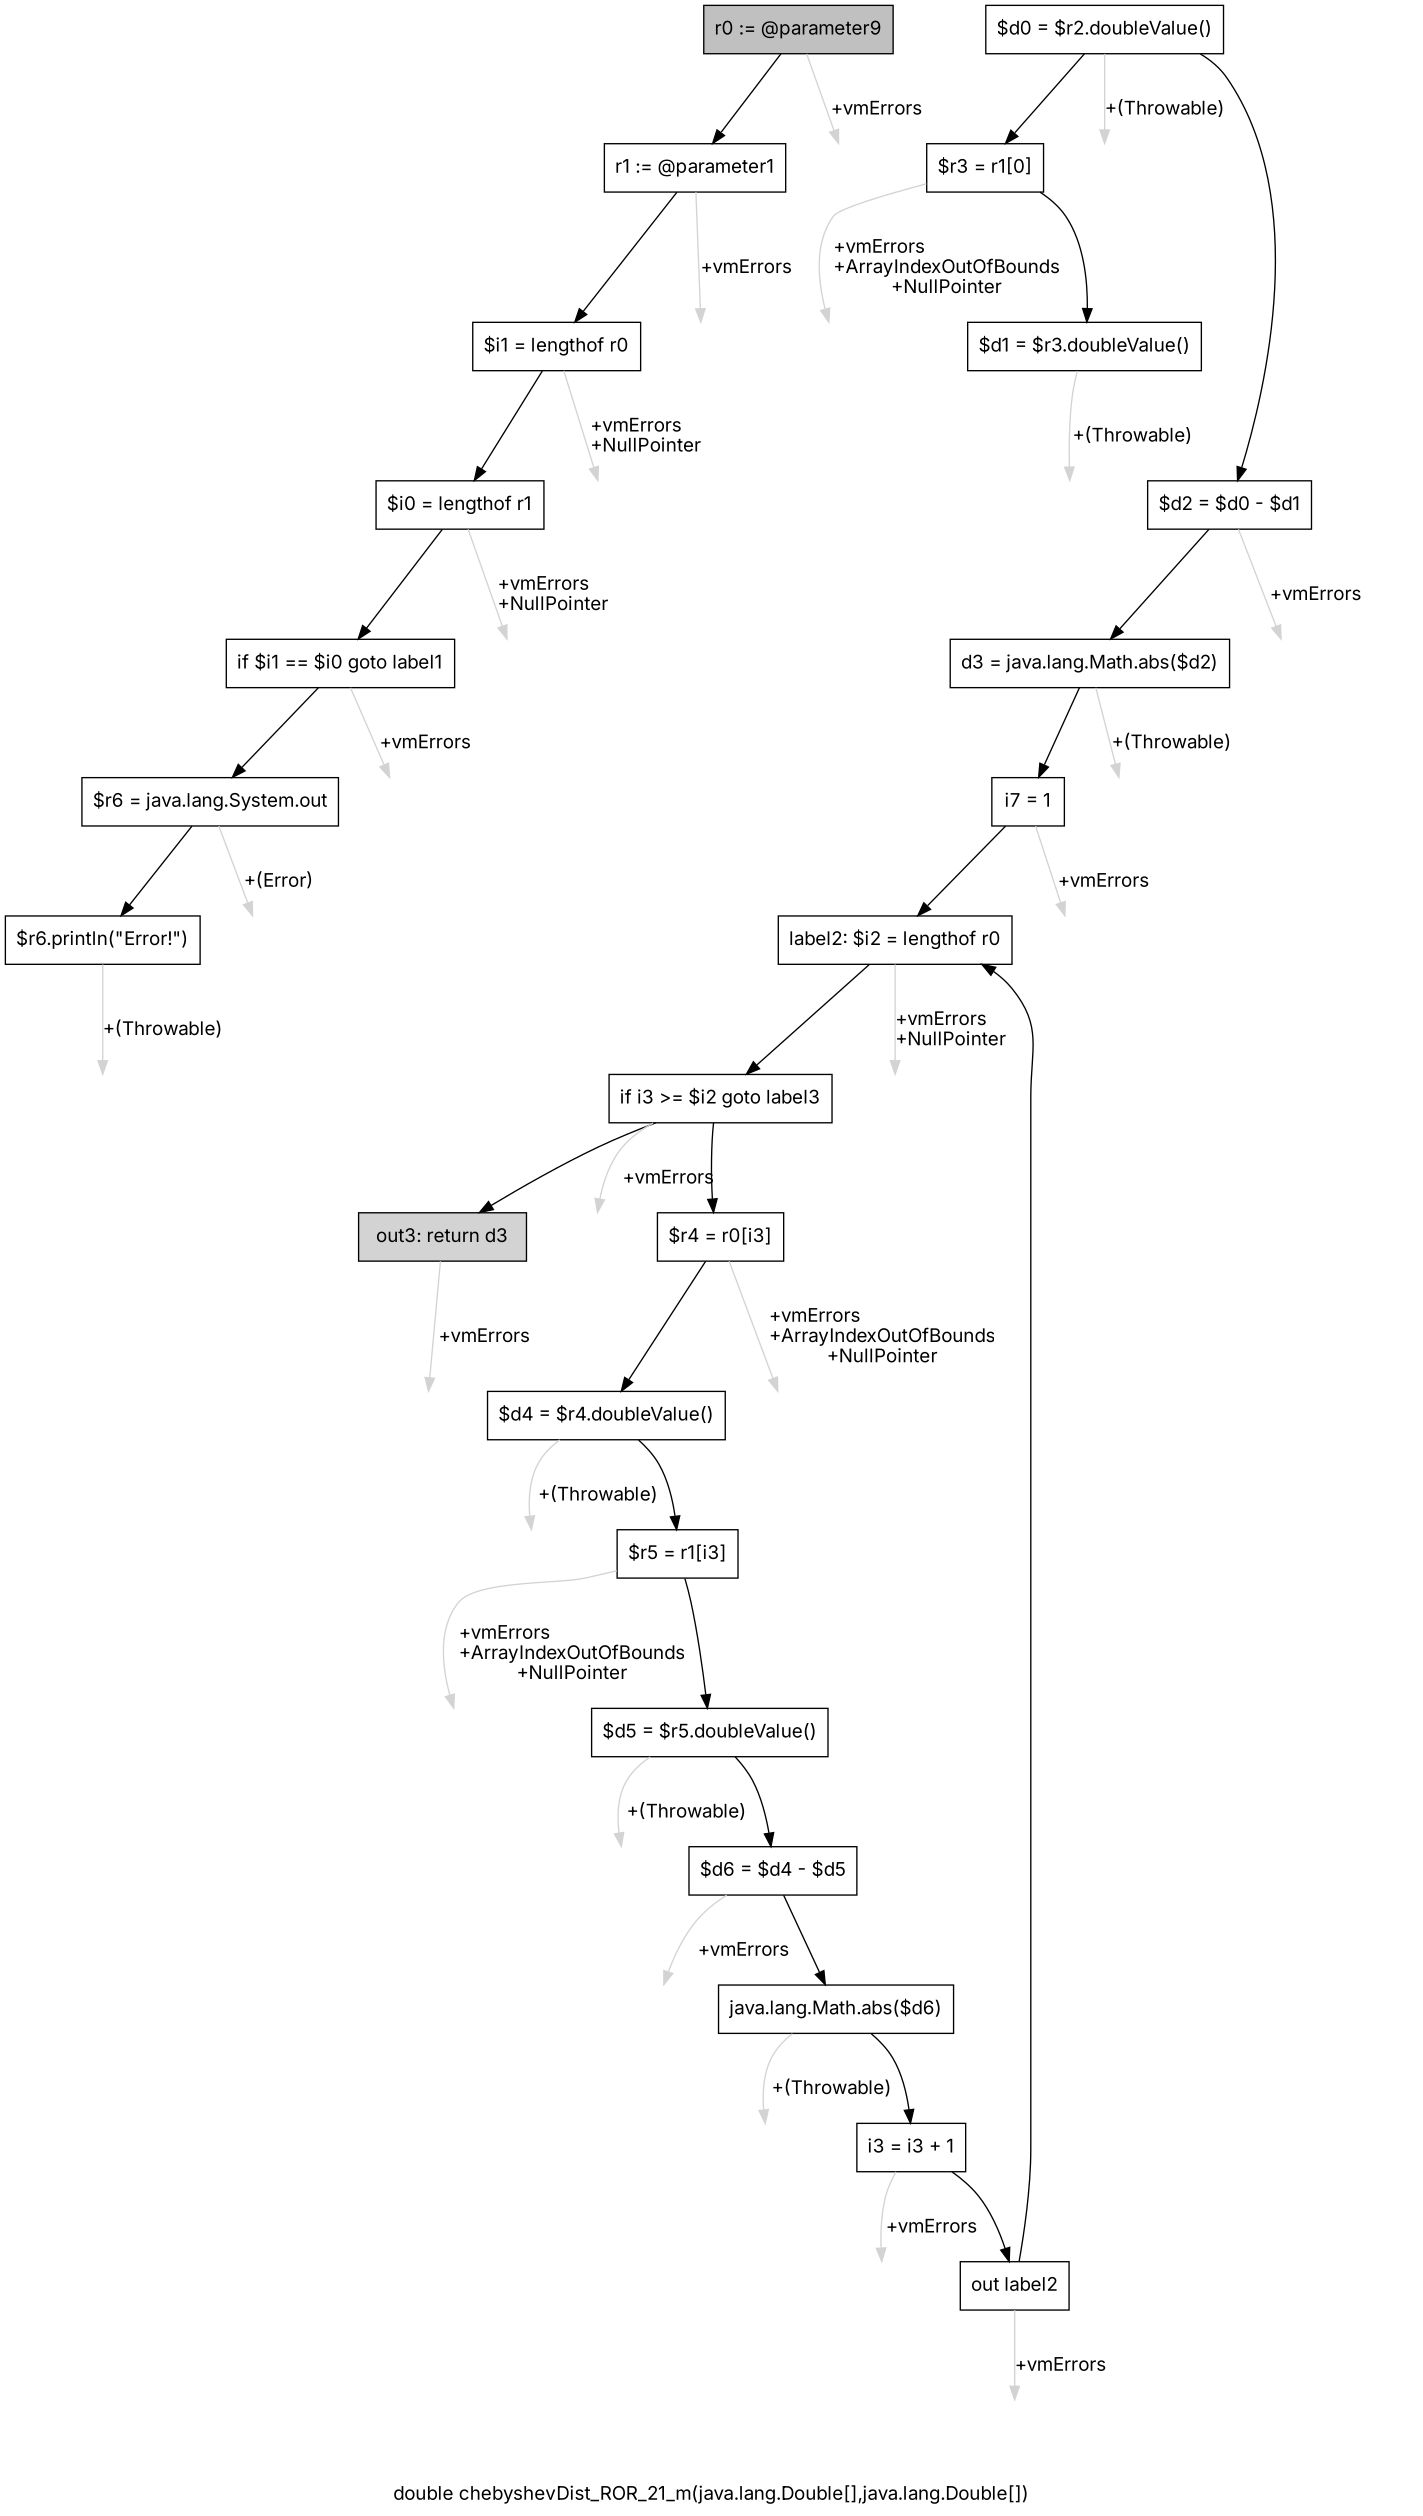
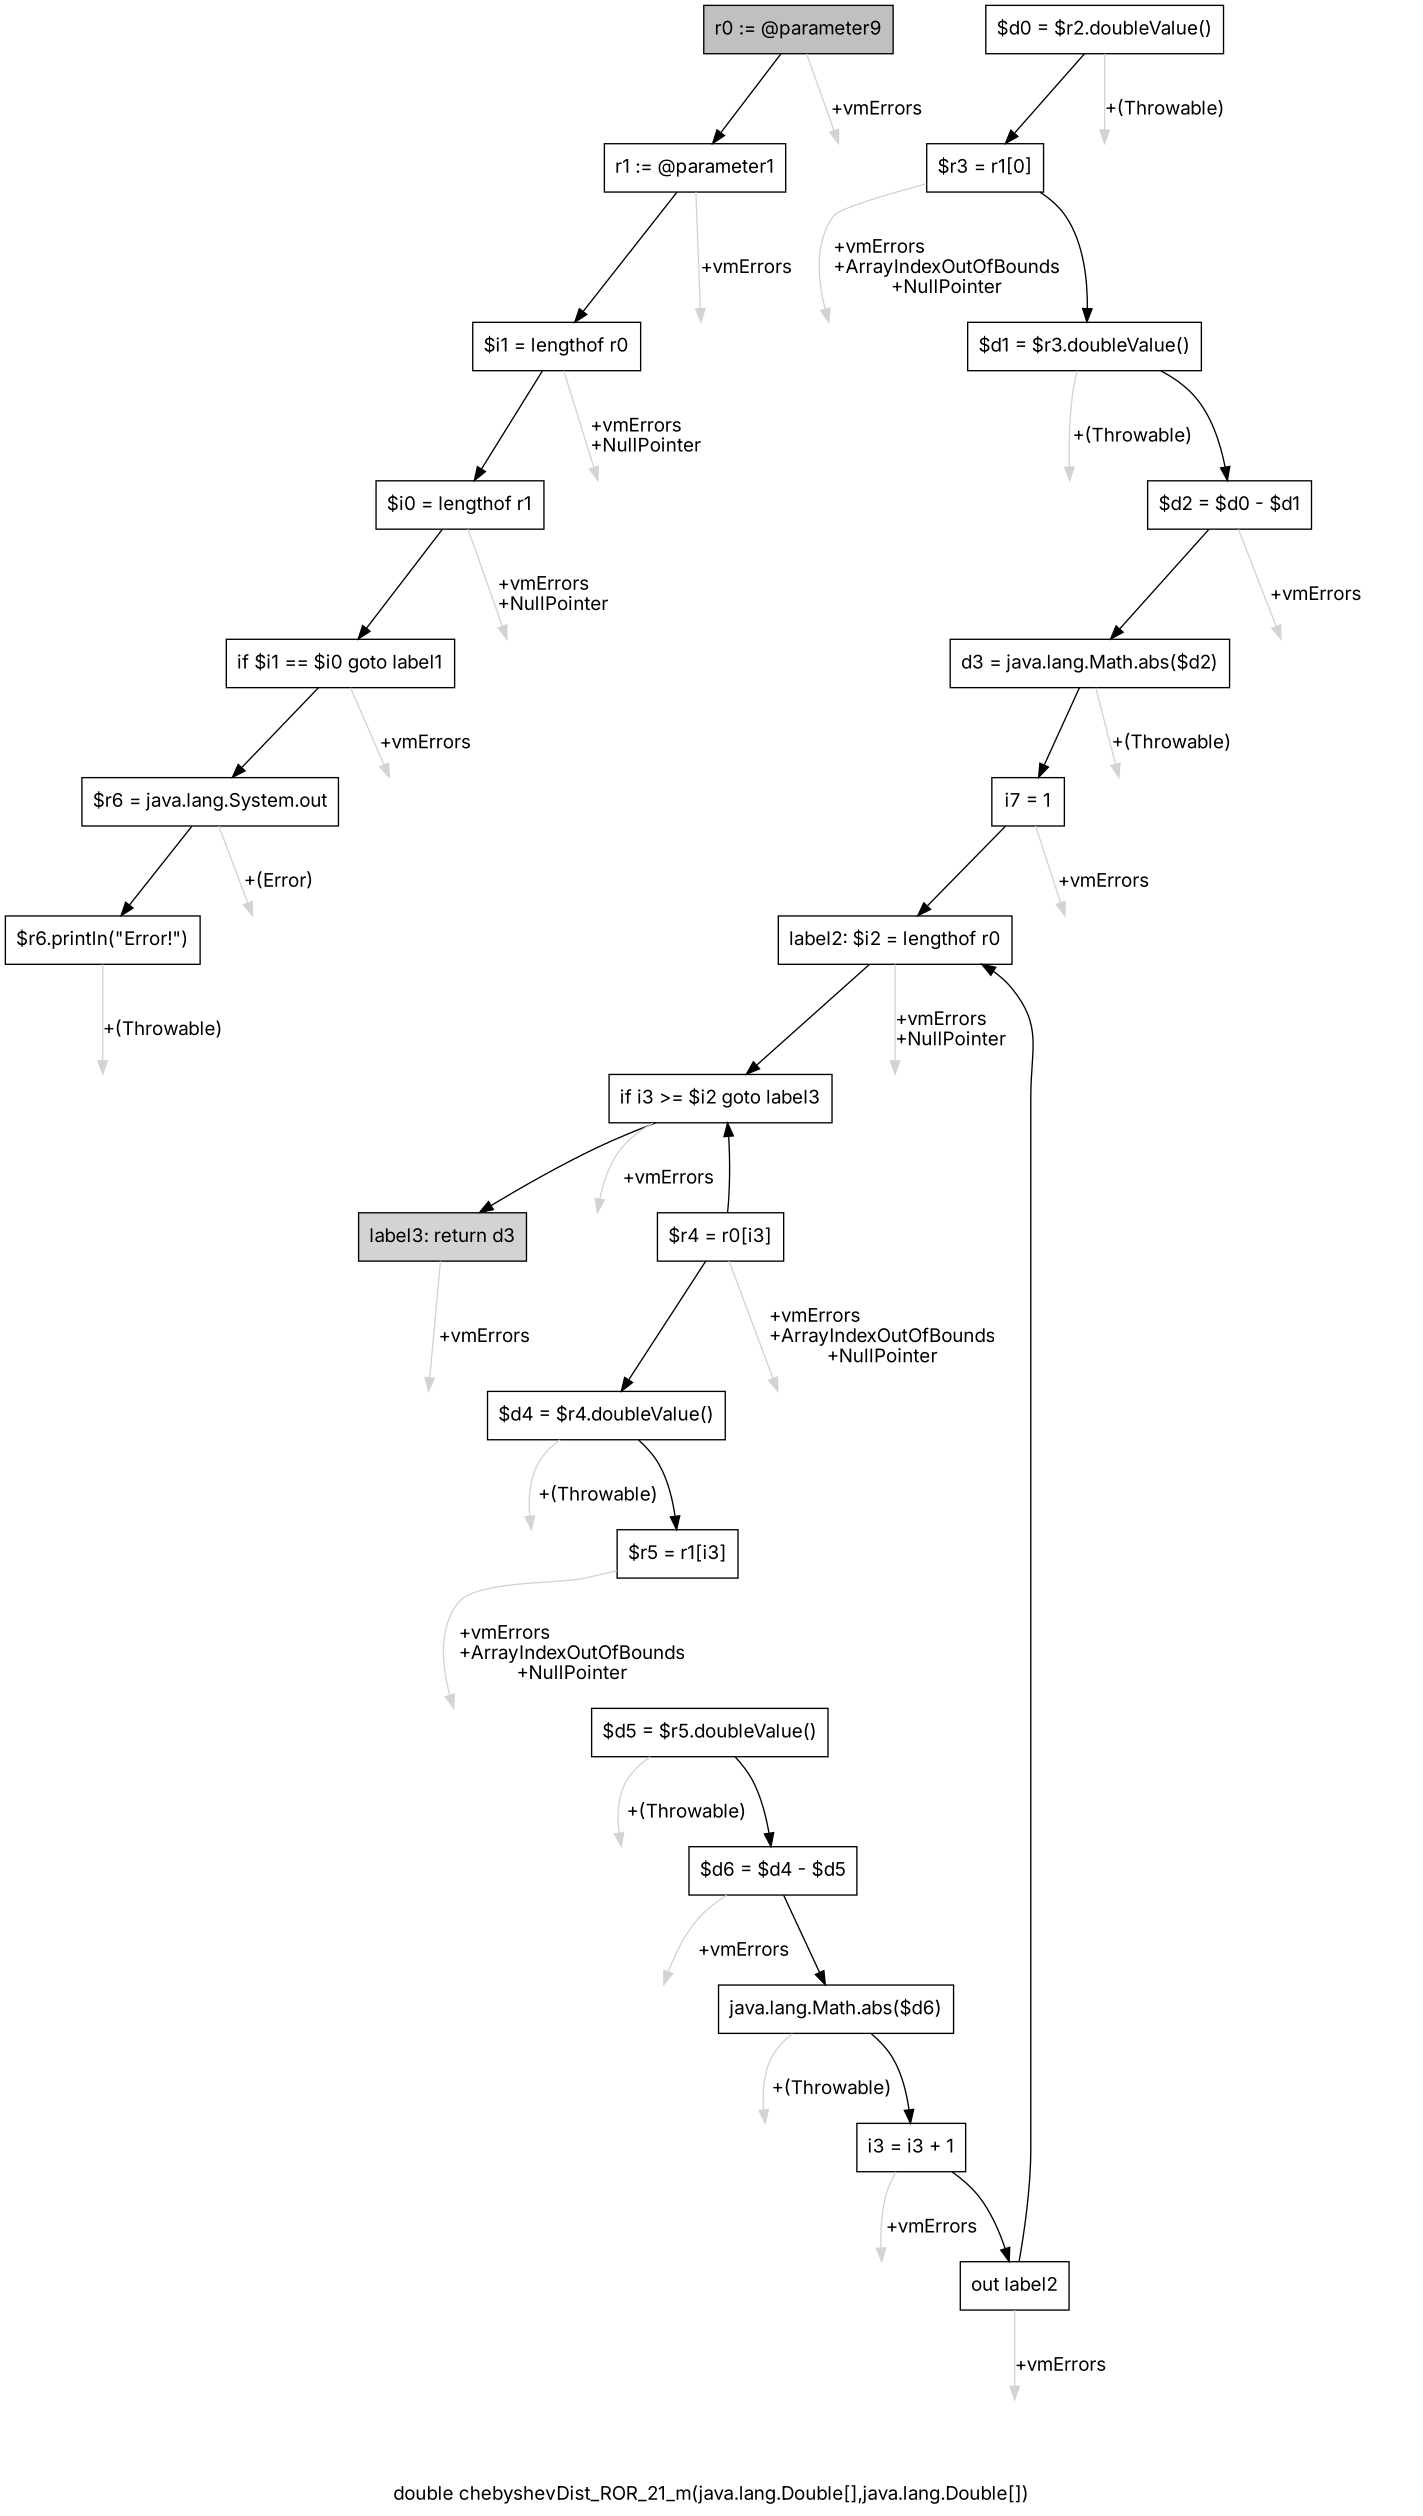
edge "$d0 = $r2.doubleValue()" -> "$d2 = $d0 - $d1": now "$d1 = $r3.doubleValue()" -> "$d2 = $d0 - $d1"
edge "if i3 >= $i2 goto label3" -> "$r4 = r0[i3]": reversed
node "out3: return d3": label "out3: return d3" -> "label3: return d3"
edge "$r5 = r1[i3]" -> "$d5 = $r5.doubleValue()": removed
